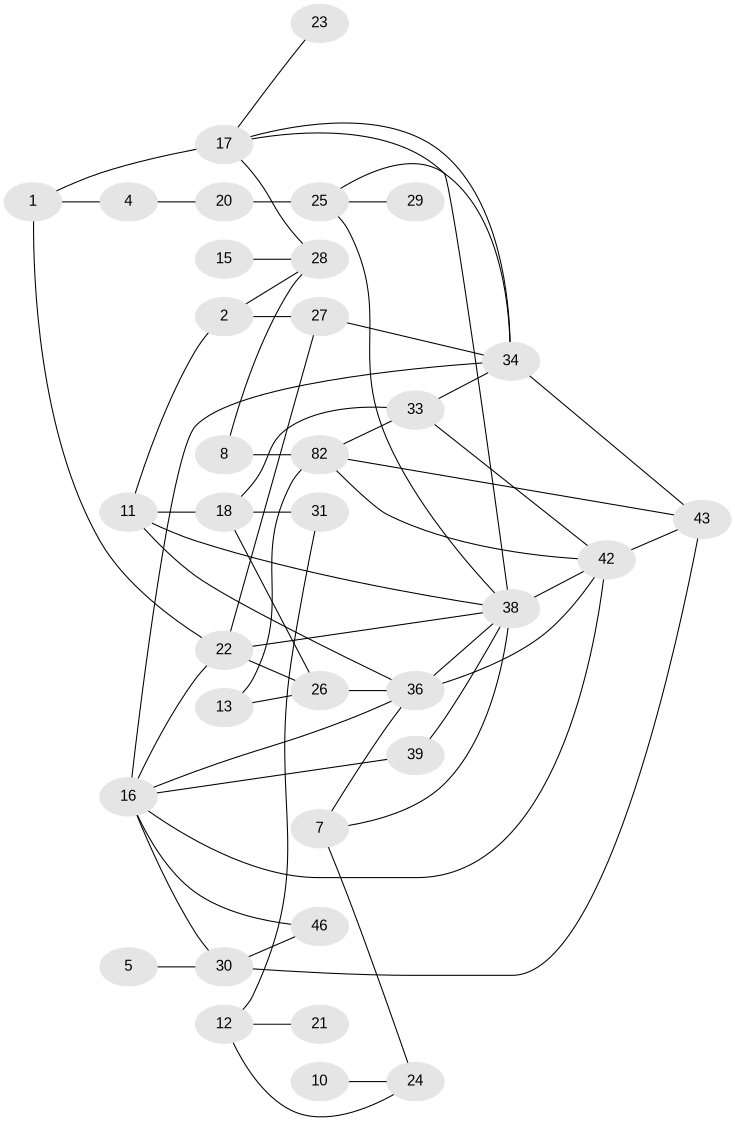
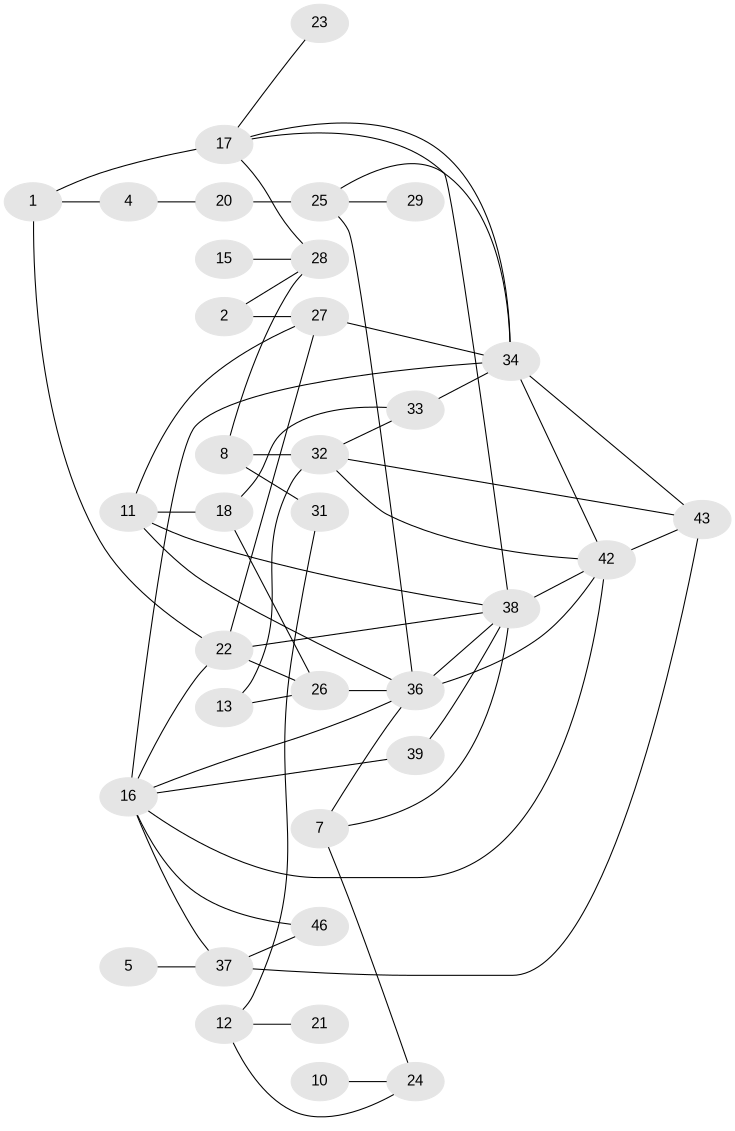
edge "2" -- "11": now "27" -- "11"
edge "25" -- "38": now "25" -- "36"
node "82": label "82" -> "32"
edge "33" -- "42": now "34" -- "42"
edge "18" -- "31": now "8" -- "31"
node "30": label "30" -> "37"
